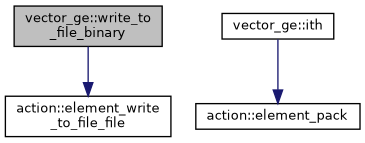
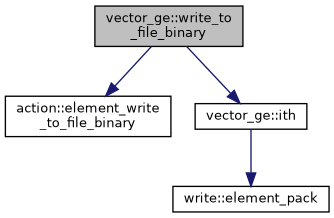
edge "vector_ge::write_to _file_binary" -> "vector_ge::ith": added
node "action::element_write _to_file_file": label "action::element_write _to_file_file" -> "action::element_write _to_file_binary"
node "action::element_pack": label "action::element_pack" -> "write::element_pack"
